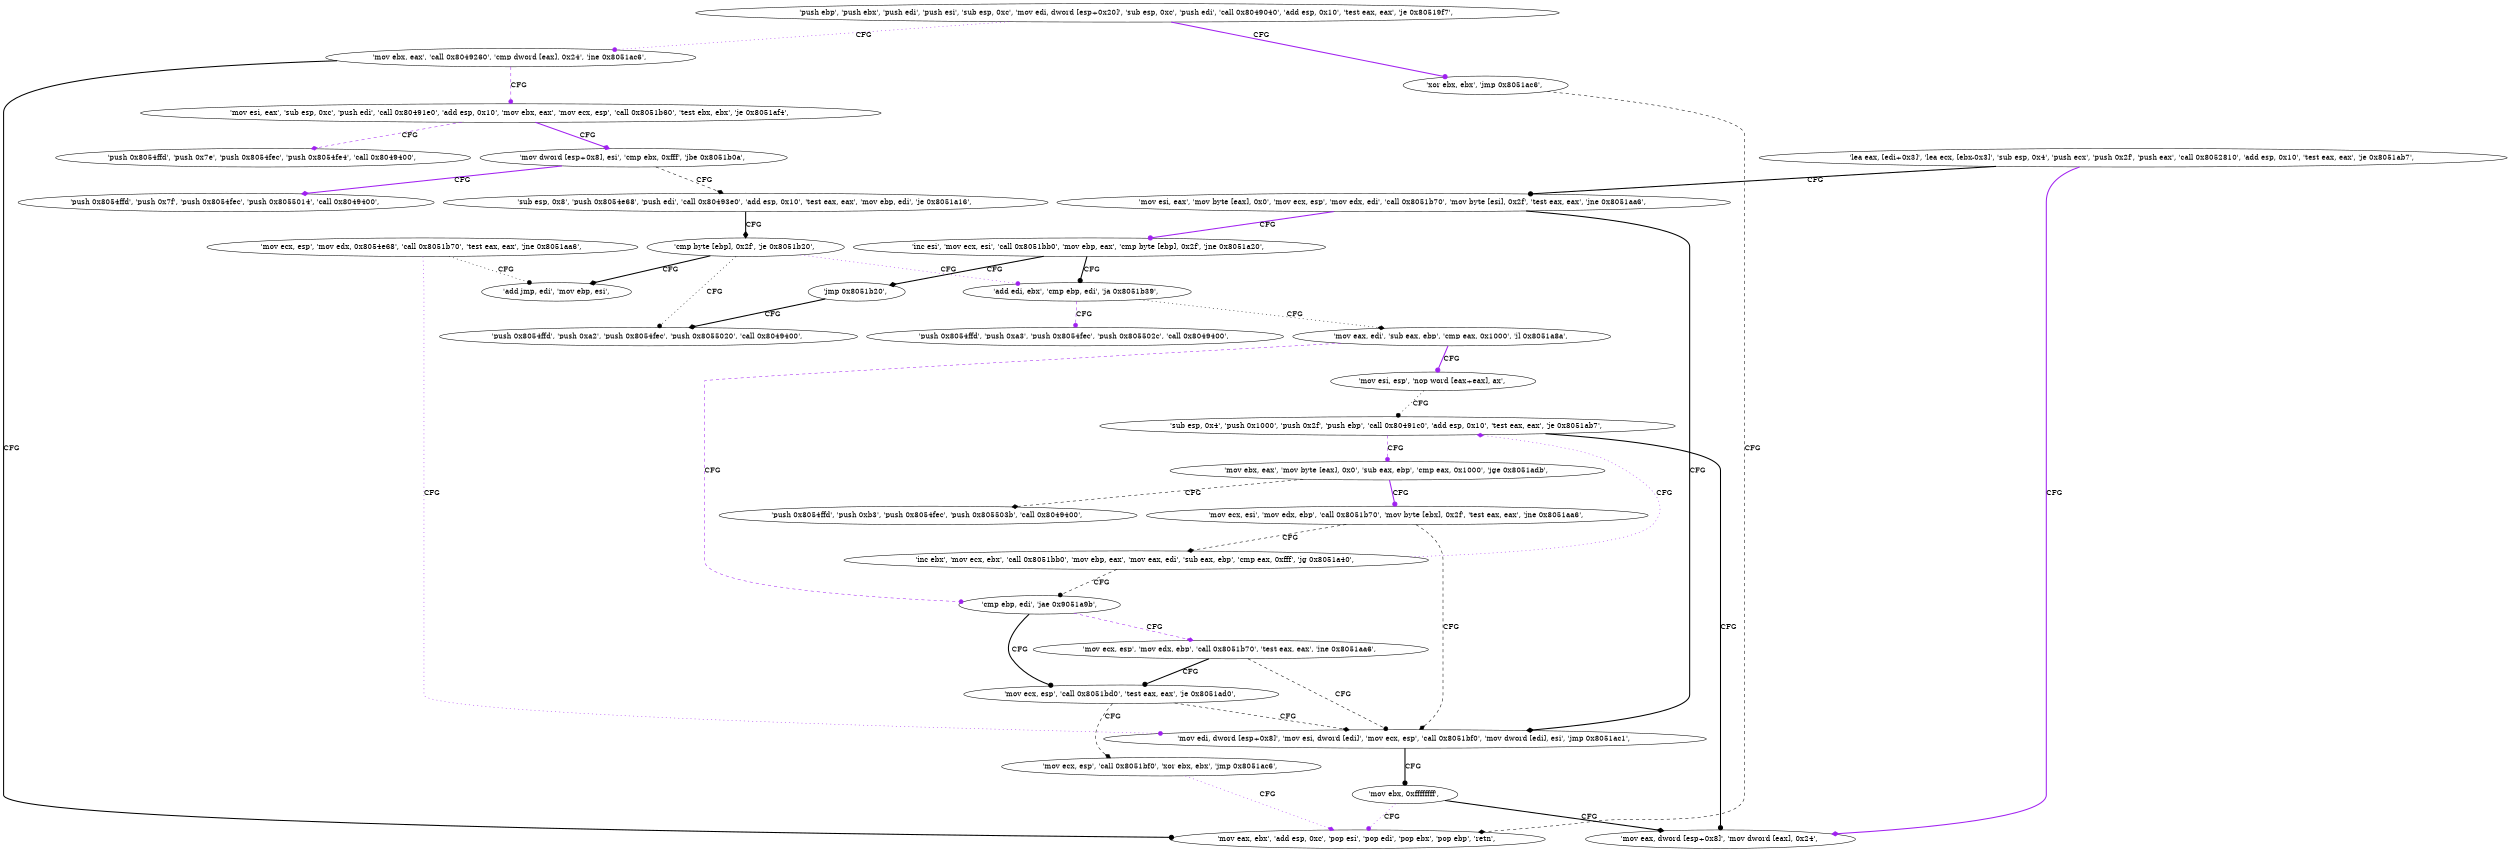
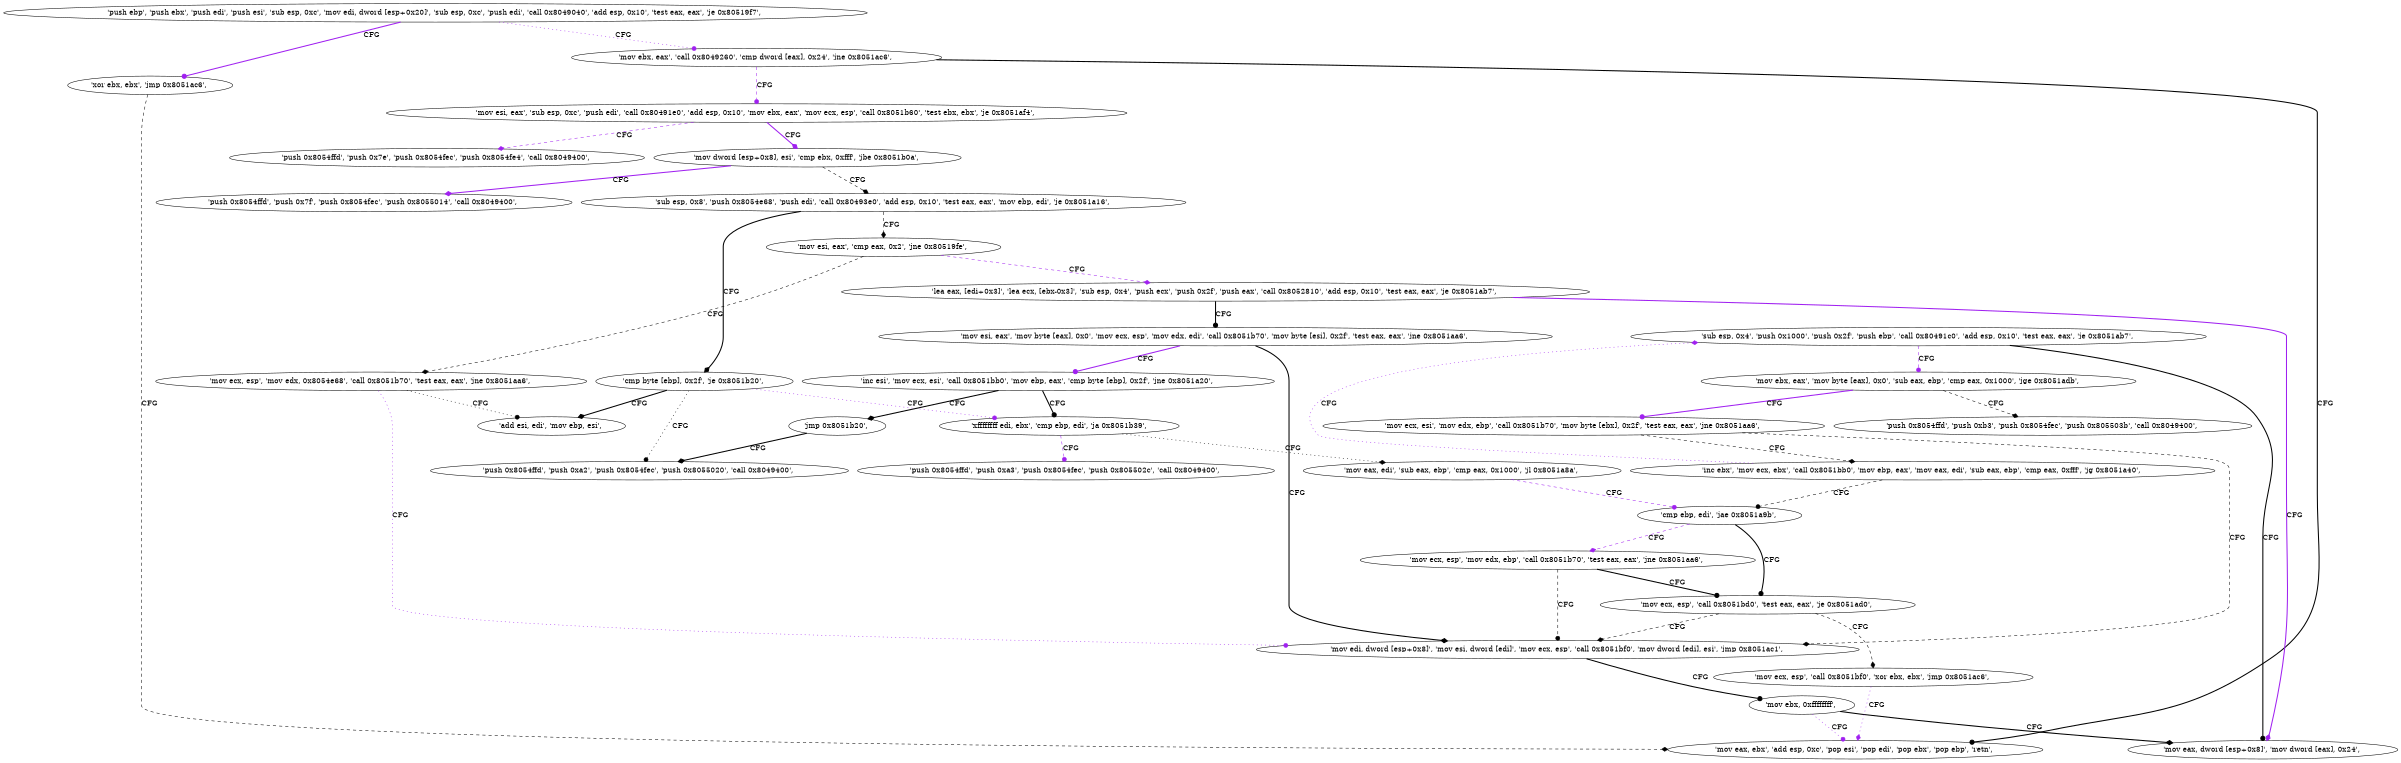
node "'mov esi, eax', 'cmp eax, 0x2', 'jne 0x80519fe',": added
node "'add jmp, edi', 'mov ebp, esi',": label "'add jmp, edi', 'mov ebp, esi'," -> "'add esi, edi', 'mov ebp, esi',"
node "'add edi, ebx', 'cmp ebp, edi', 'ja 0x8051b39',": label "'add edi, ebx', 'cmp ebp, edi', 'ja 0x8051b39'," -> "'xffffffff edi, ebx', 'cmp ebp, edi', 'ja 0x8051b39',"
node "'mov esi, esp', 'nop word [eax+eax], ax',": removed
node "'cmp ebp, edi', 'jae 0x9051a9b',": label "'cmp ebp, edi', 'jae 0x9051a9b'," -> "'cmp ebp, edi', 'jae 0x8051a9b',"
